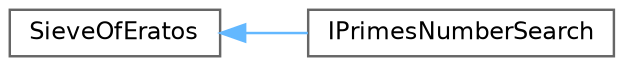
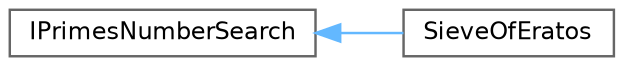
edge "IPrimesNumberSearch" -> "SieveOfEratos": reversed
